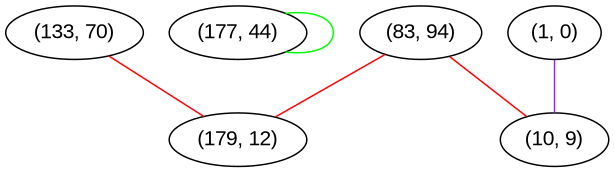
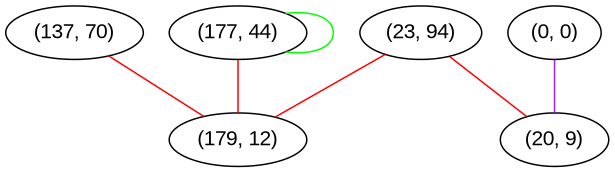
node "(133, 70)": label "(133, 70)" -> "(137, 70)"
node "(83, 94)": label "(83, 94)" -> "(23, 94)"
node "(1, 0)": label "(1, 0)" -> "(0, 0)"
edge "(177, 44)" -- "(179, 12)": added
node "(10, 9)": label "(10, 9)" -> "(20, 9)"
